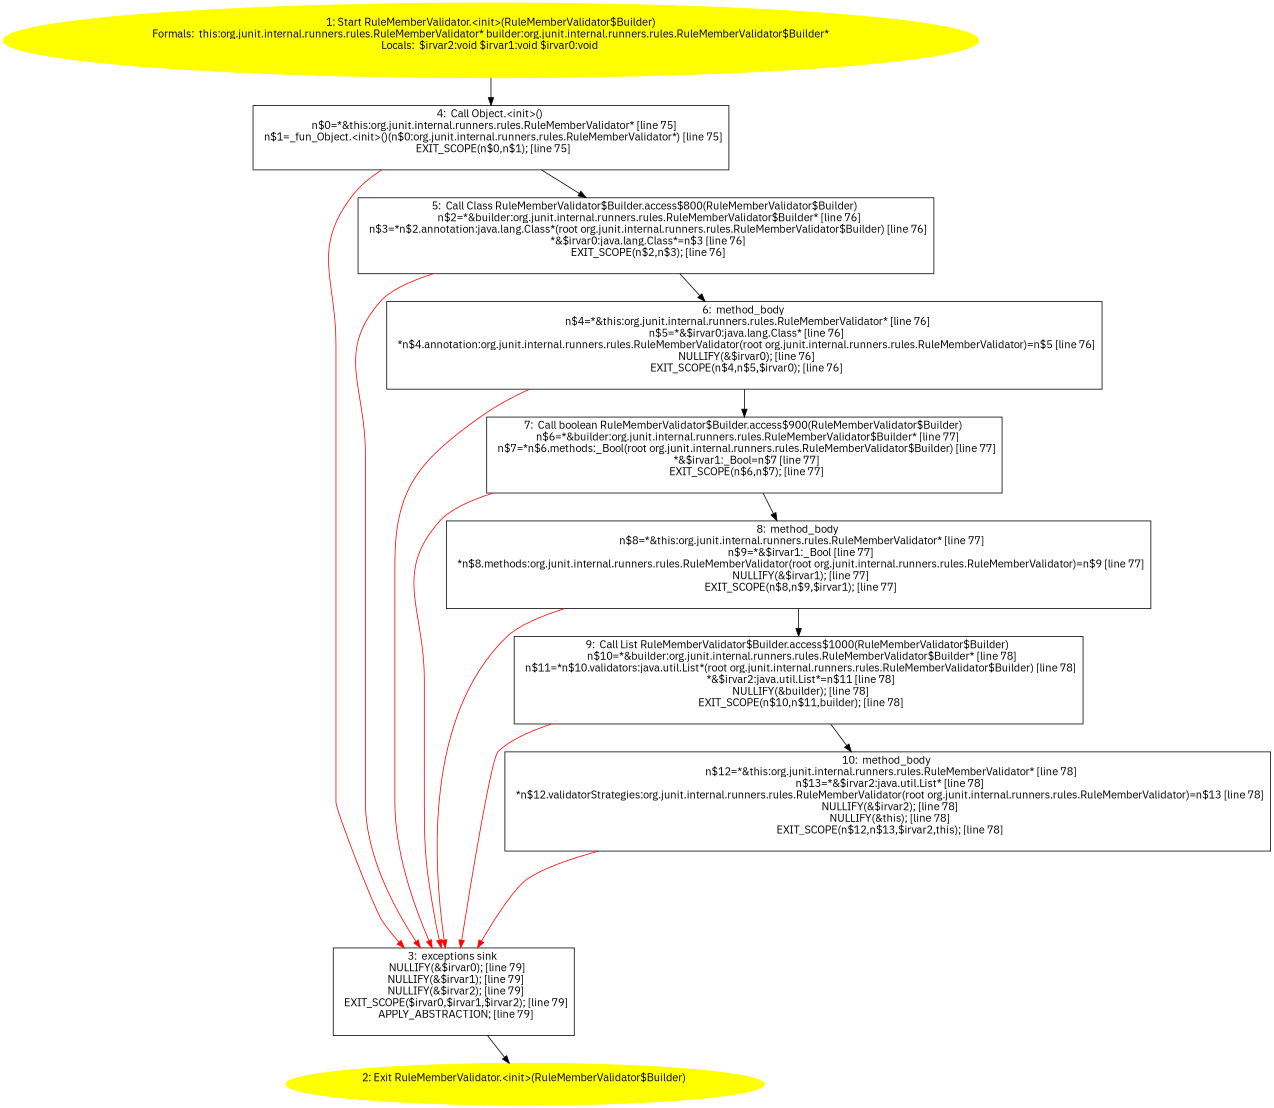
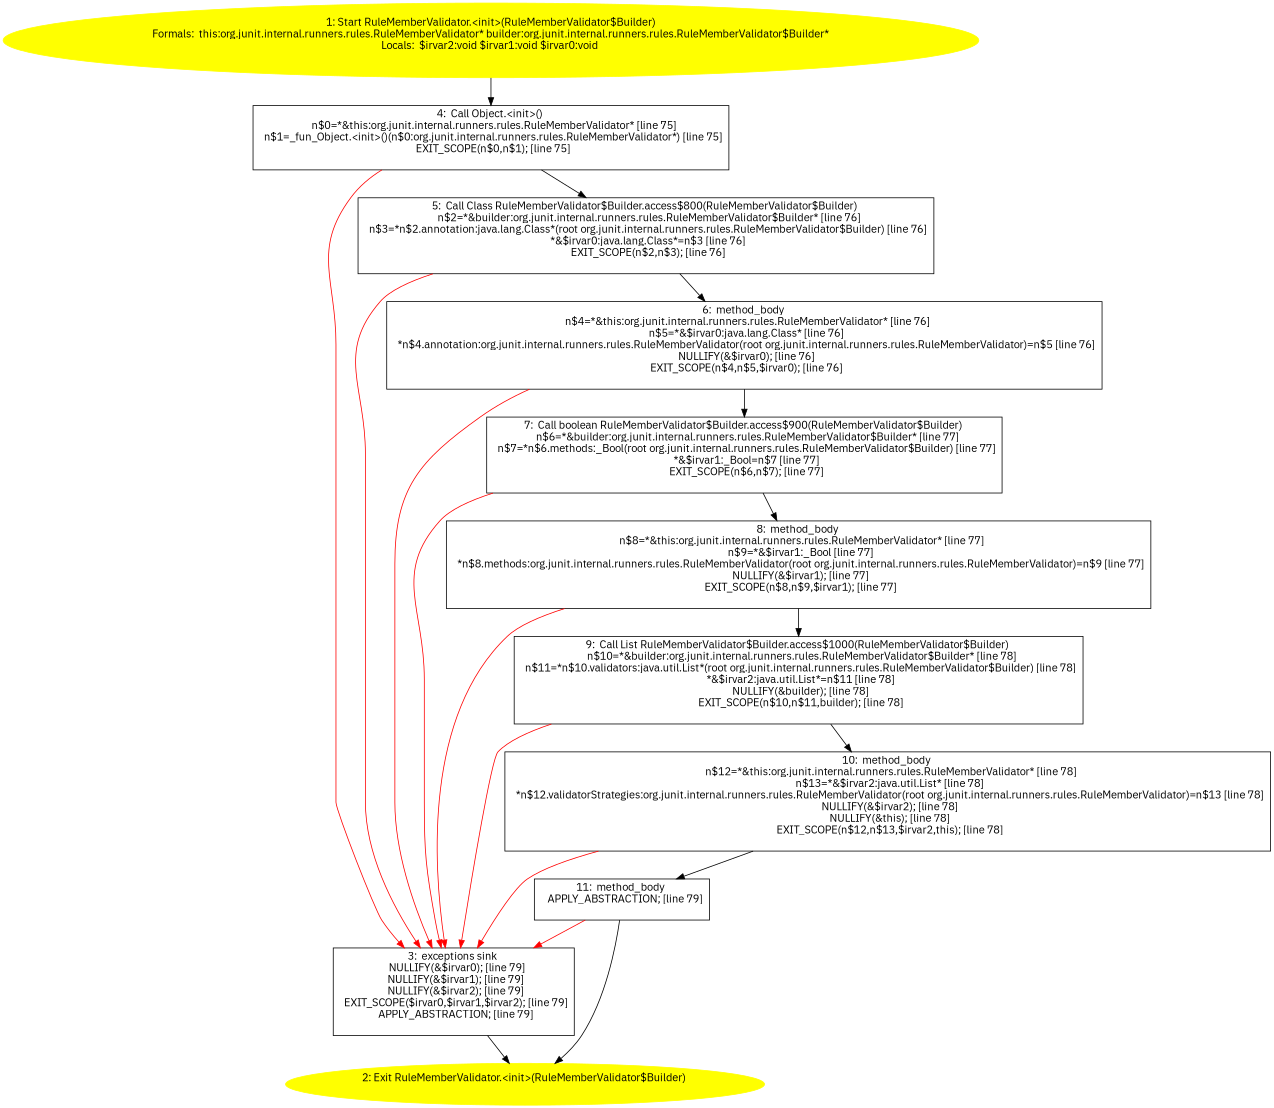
node "11:  method_body APPLY_ABSTRACTION; [line 79]": added
